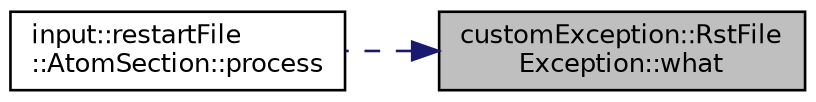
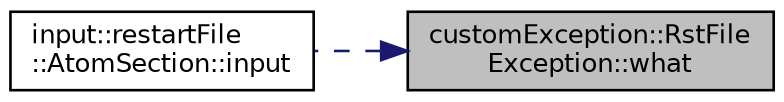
node "input::restartFile ::AtomSection::process": label "input::restartFile ::AtomSection::process" -> "input::restartFile ::AtomSection::input"
